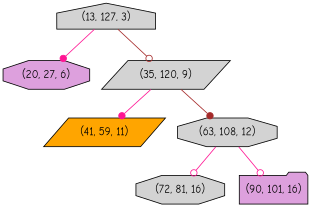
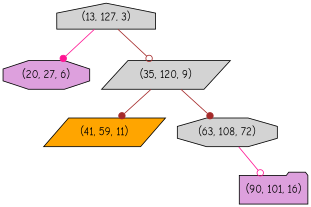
edge "(35, 120, 9)" -> "(41, 59, 11)": color deeppink -> brown
node "(63, 108, 12)": label "(63, 108, 12)" -> "(63, 108, 72)"
node "(72, 81, 16)": removed
